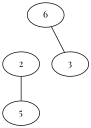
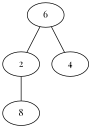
edge "6" -- "2": added
node "3": label "3" -> "4"
node "5": label "5" -> "8"
